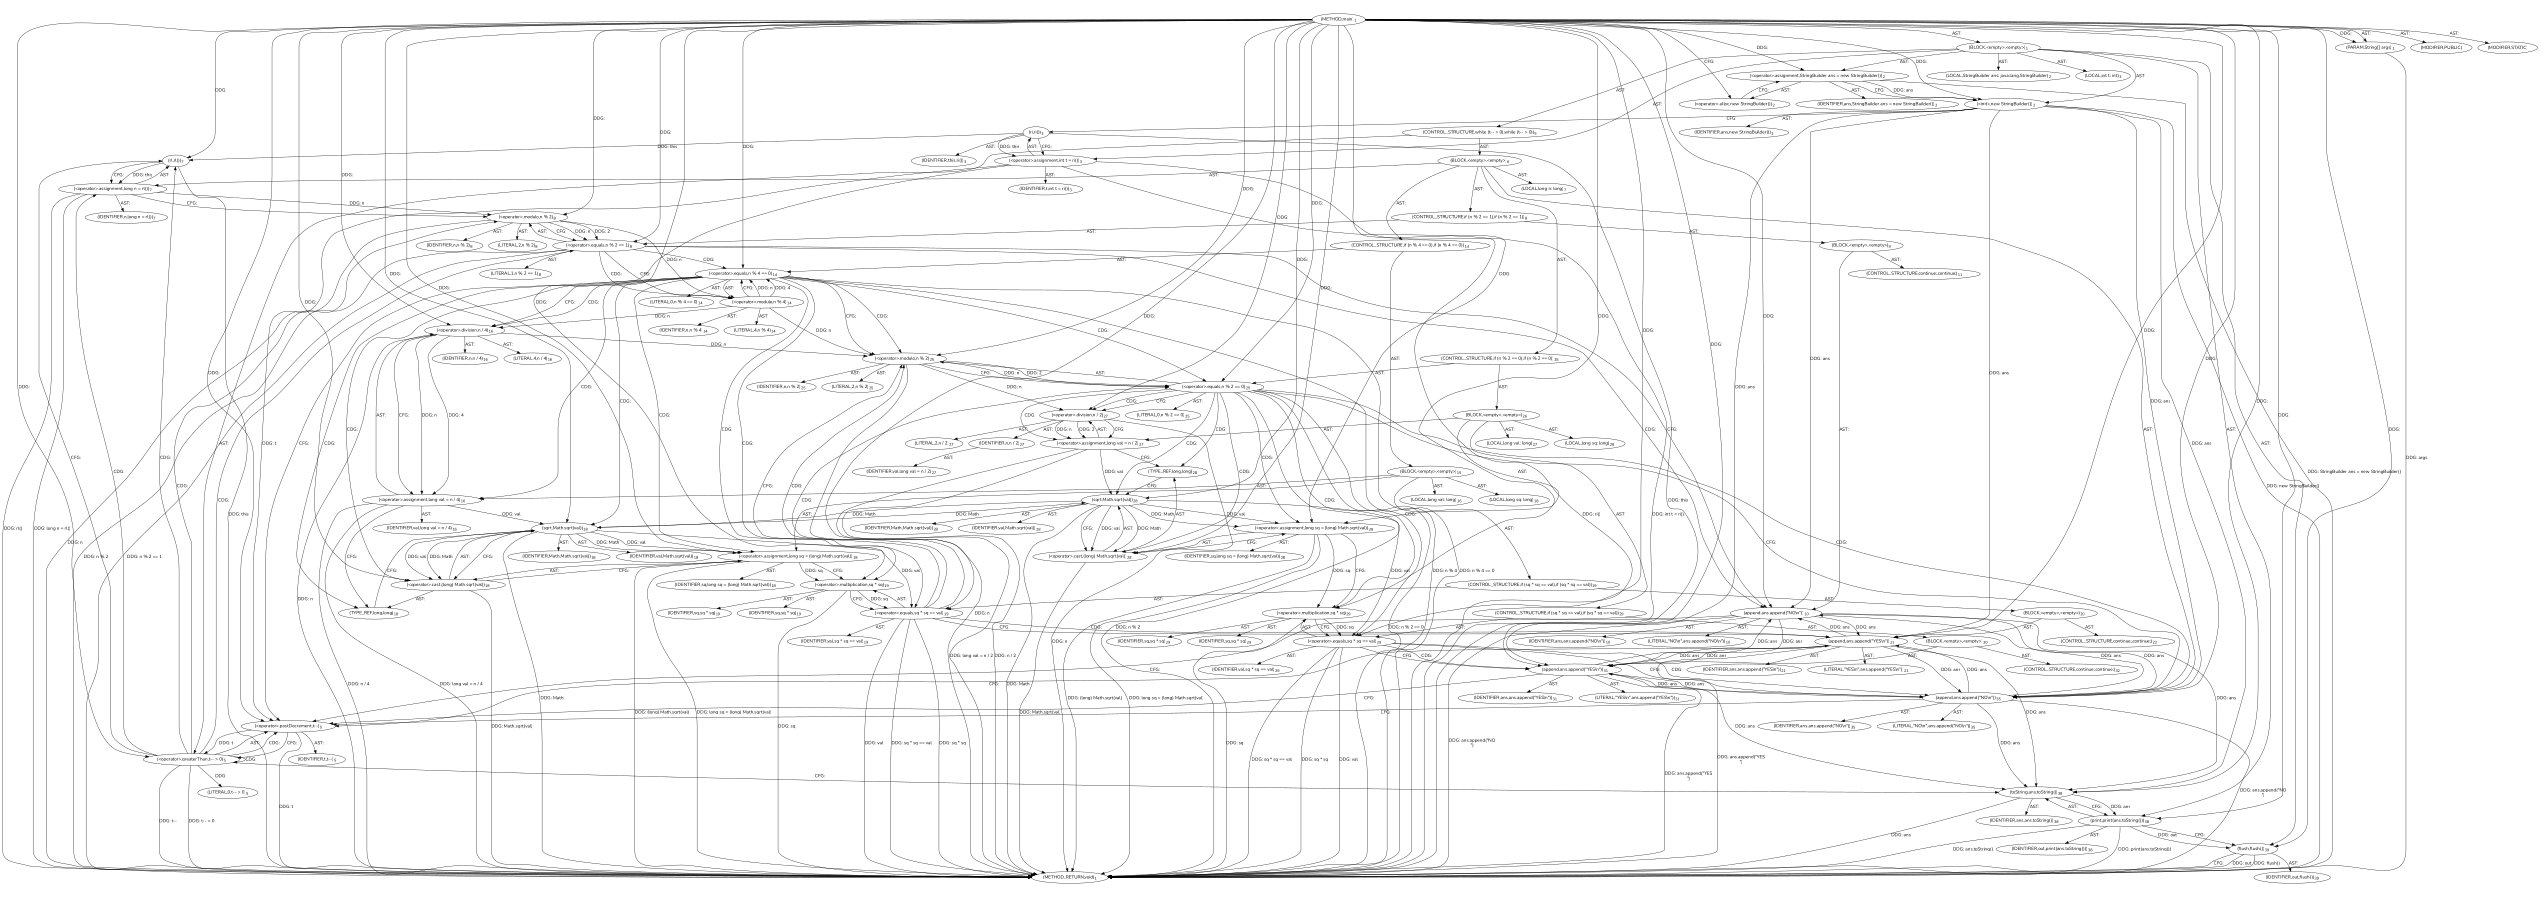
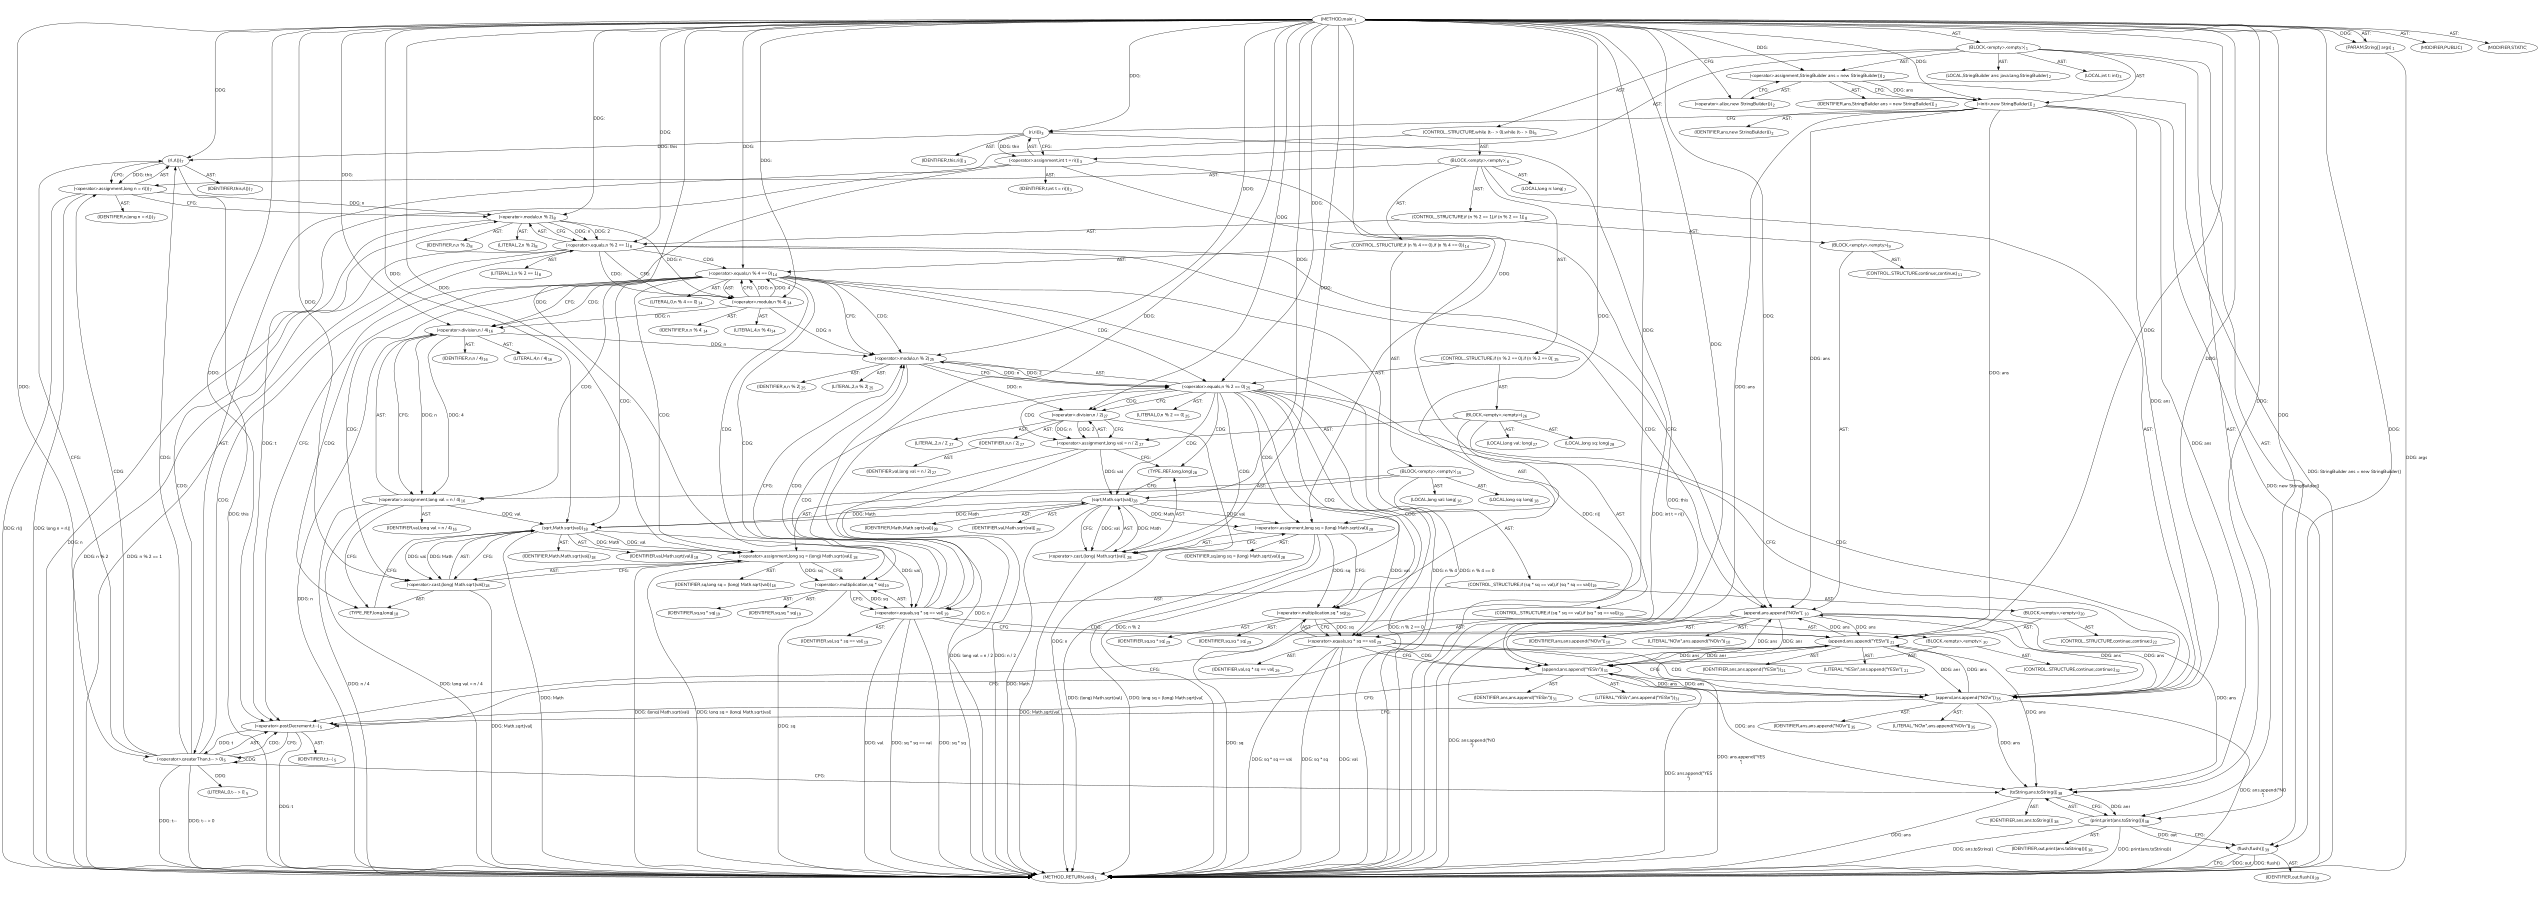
edge "(METHOD,main)" -> "(<operator>.modulo,n % 4)": added, label "DDG:"
edge "(METHOD,main)" -> "(ri,ri())": added, label "DDG:"
node "(IDENTIFIER,this,rl())": added
